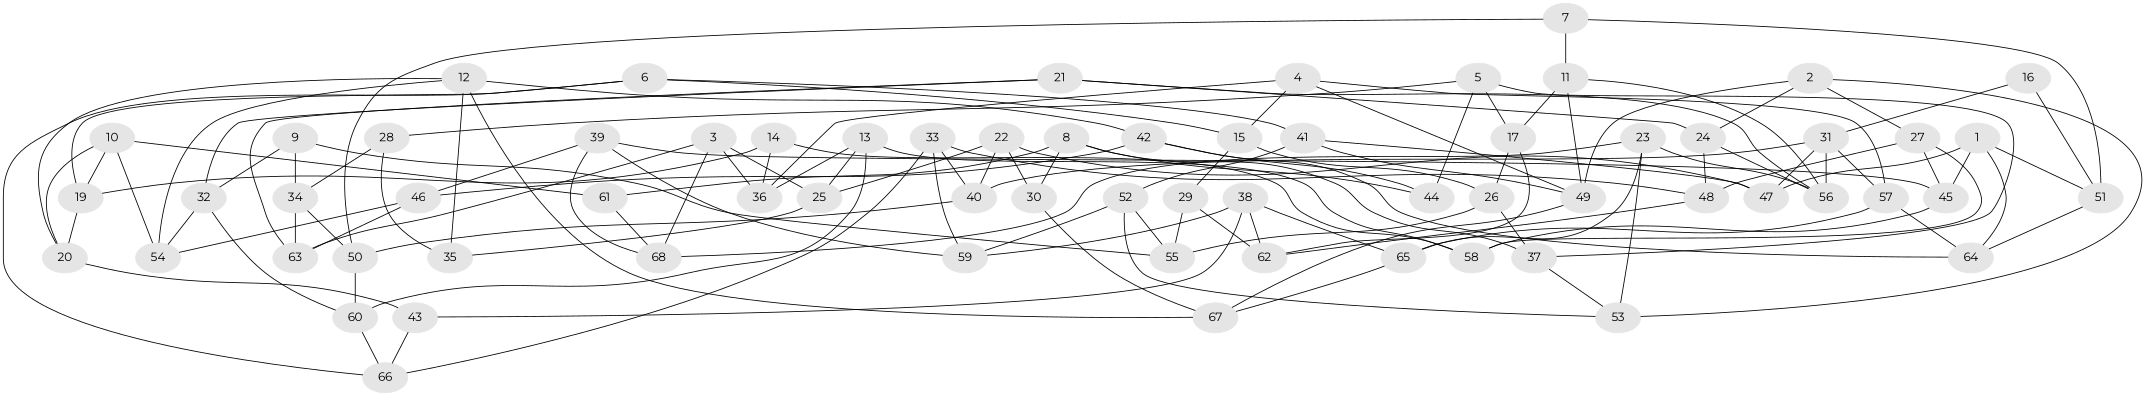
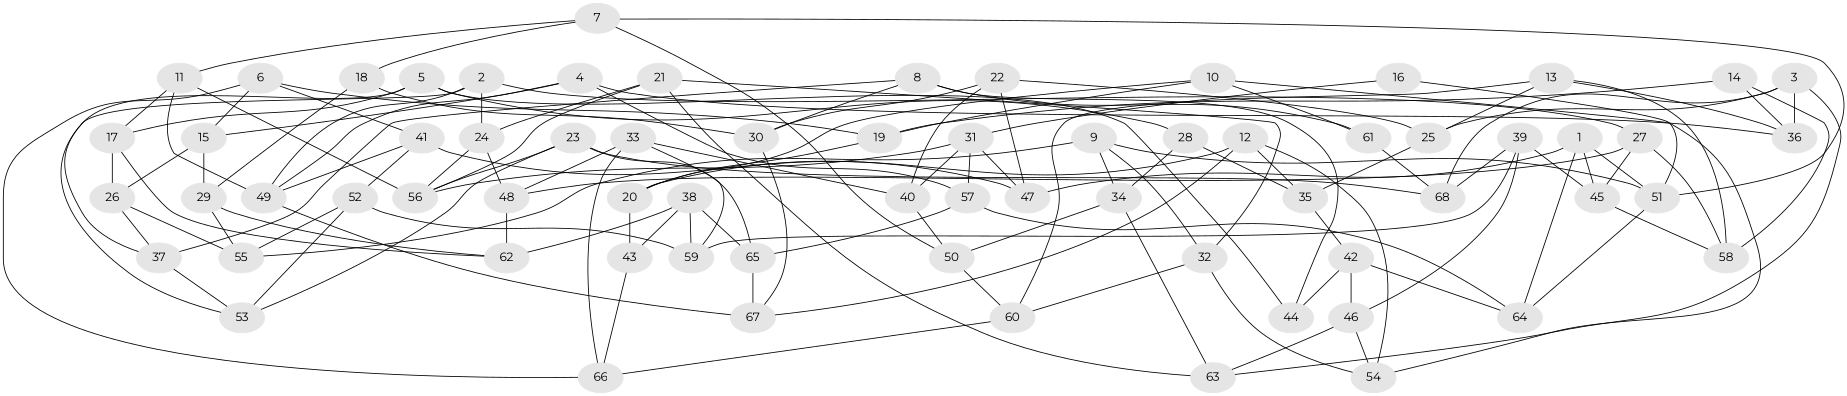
node "18": added
edge "12" -- "42": now "35" -- "42"
edge "9" -- "51": added
